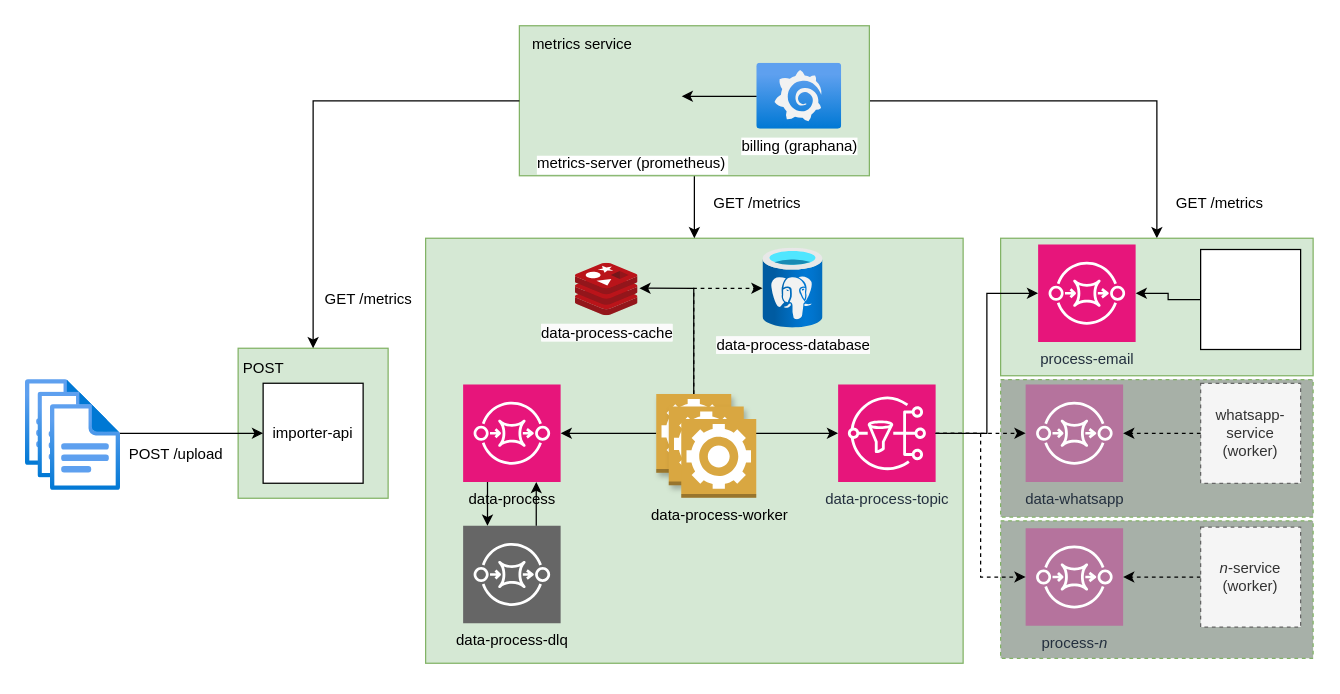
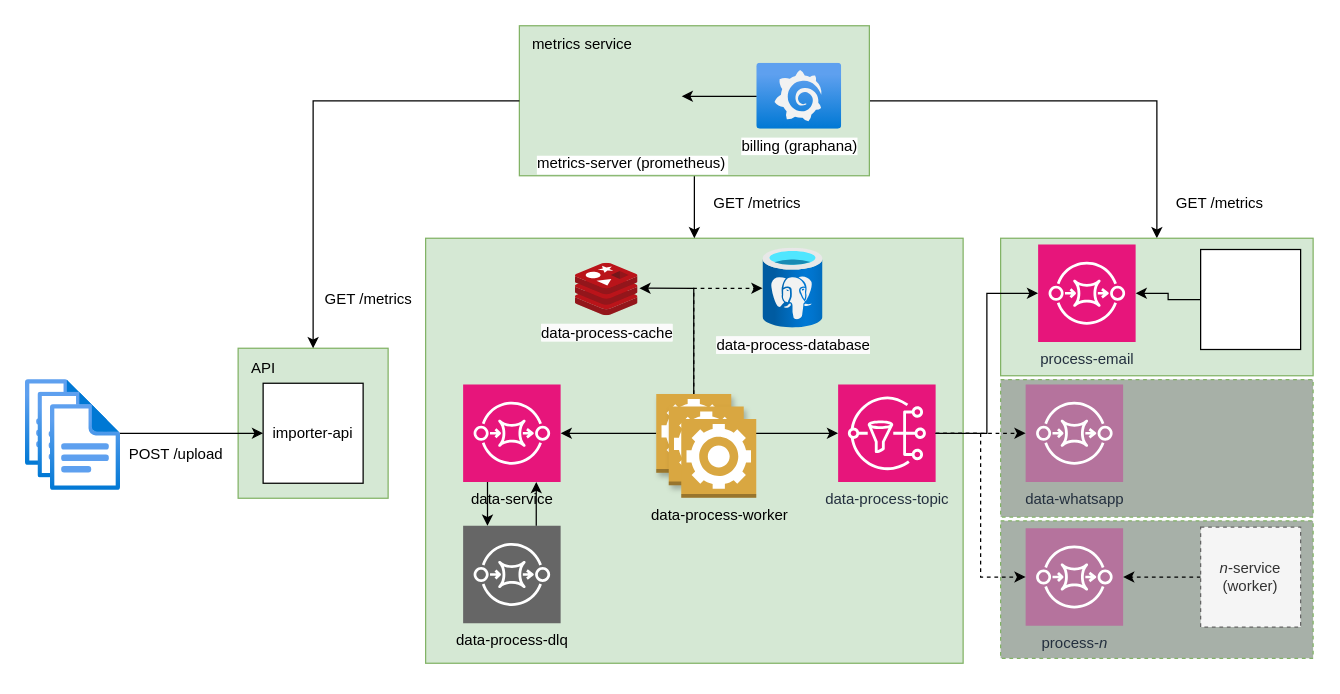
node "POST": label "POST" -> "API"
edge "whatsapp-service (worker)" -> "data-whatsapp": removed
node "whatsapp-service (worker)": removed
node "data-process": label "data-process" -> "data-service"
